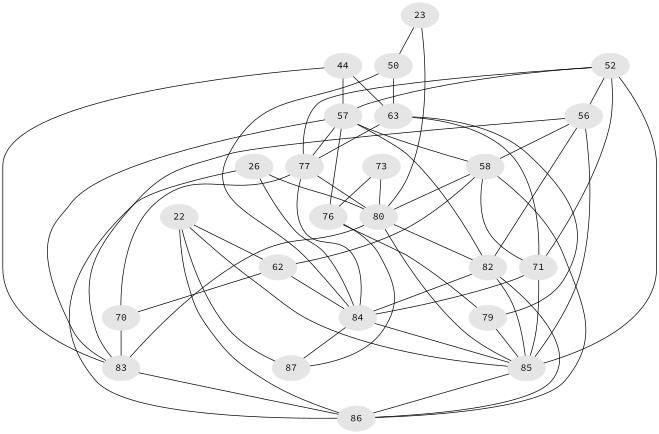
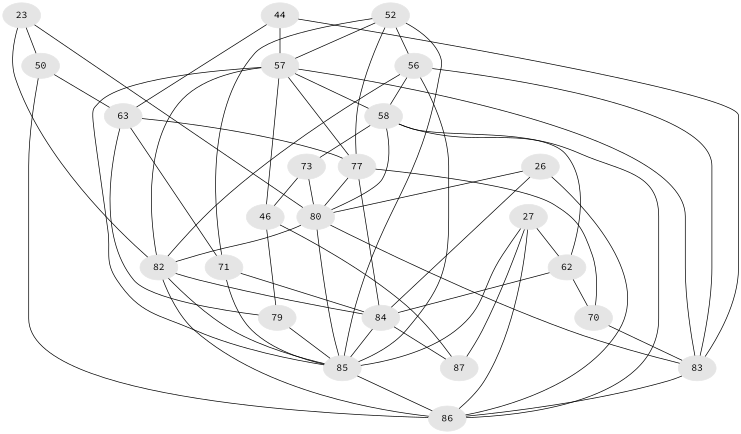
edge "23" -- "82": added
edge "50" -- "84": now "50" -- "86"
edge "57" -- "85": added
node "22": label "22" -> "27"
node "76": label "76" -> "46"
edge "58" -- "71": now "58" -- "73"
